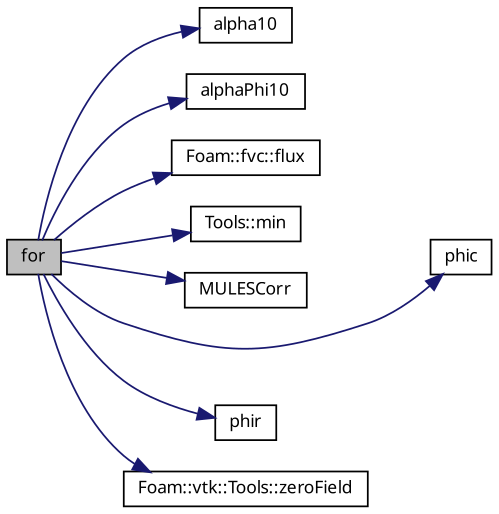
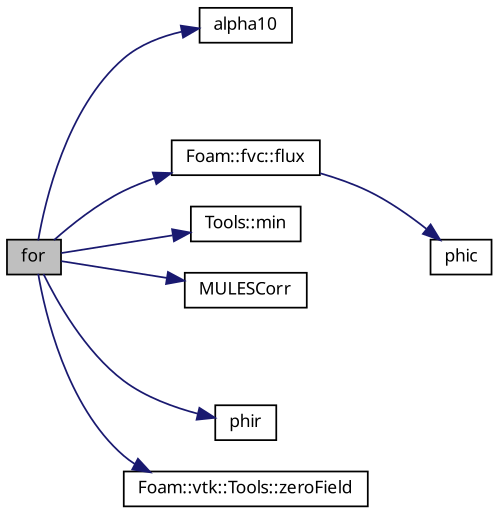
node "alphaPhi10": removed
edge "for" -> "phic": now "Foam::fvc::flux" -> "phic"
